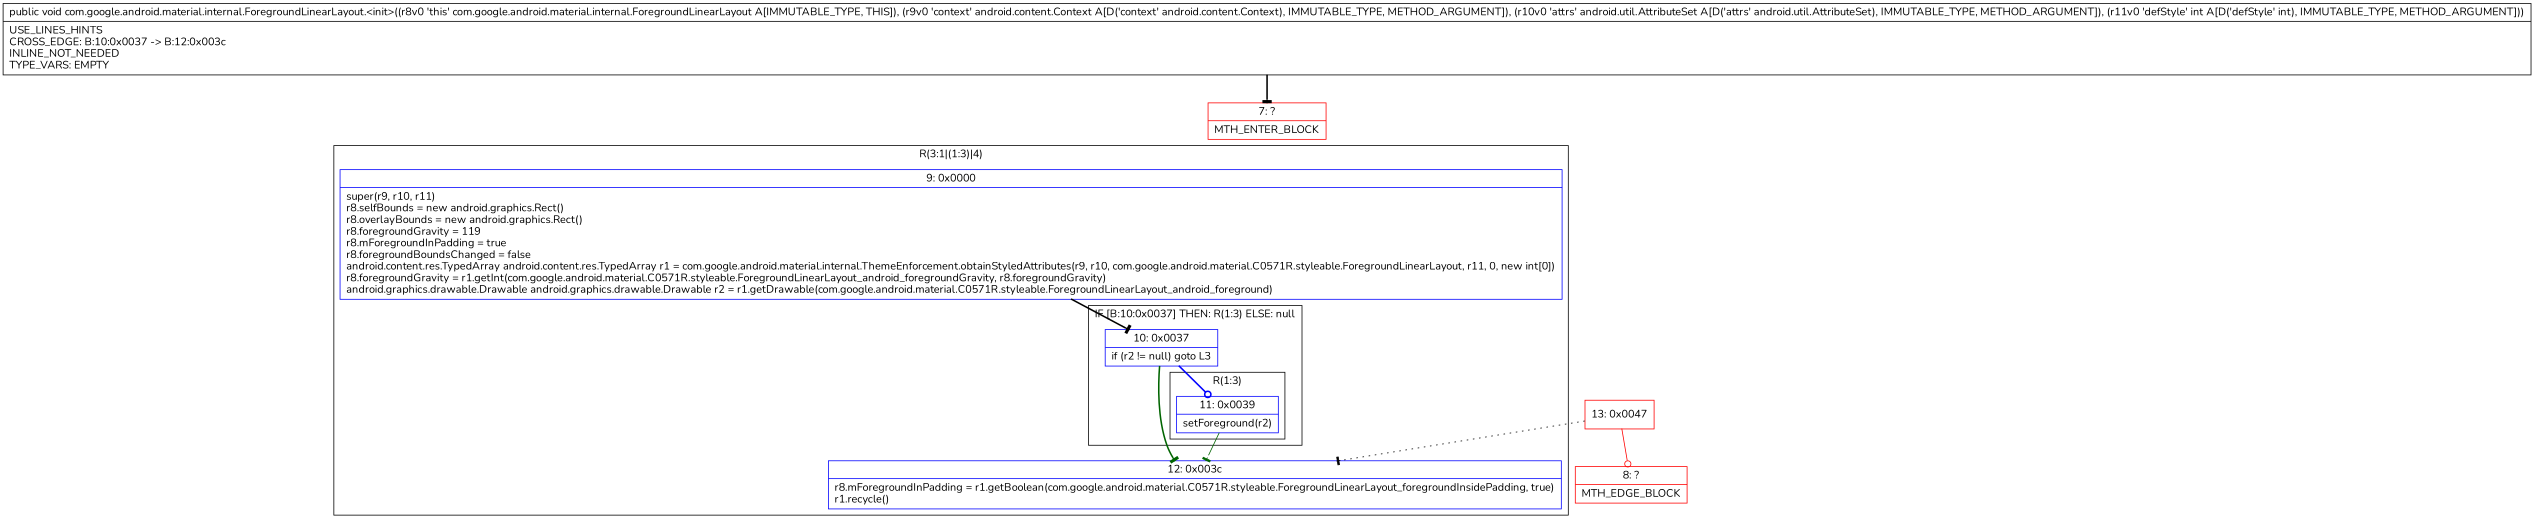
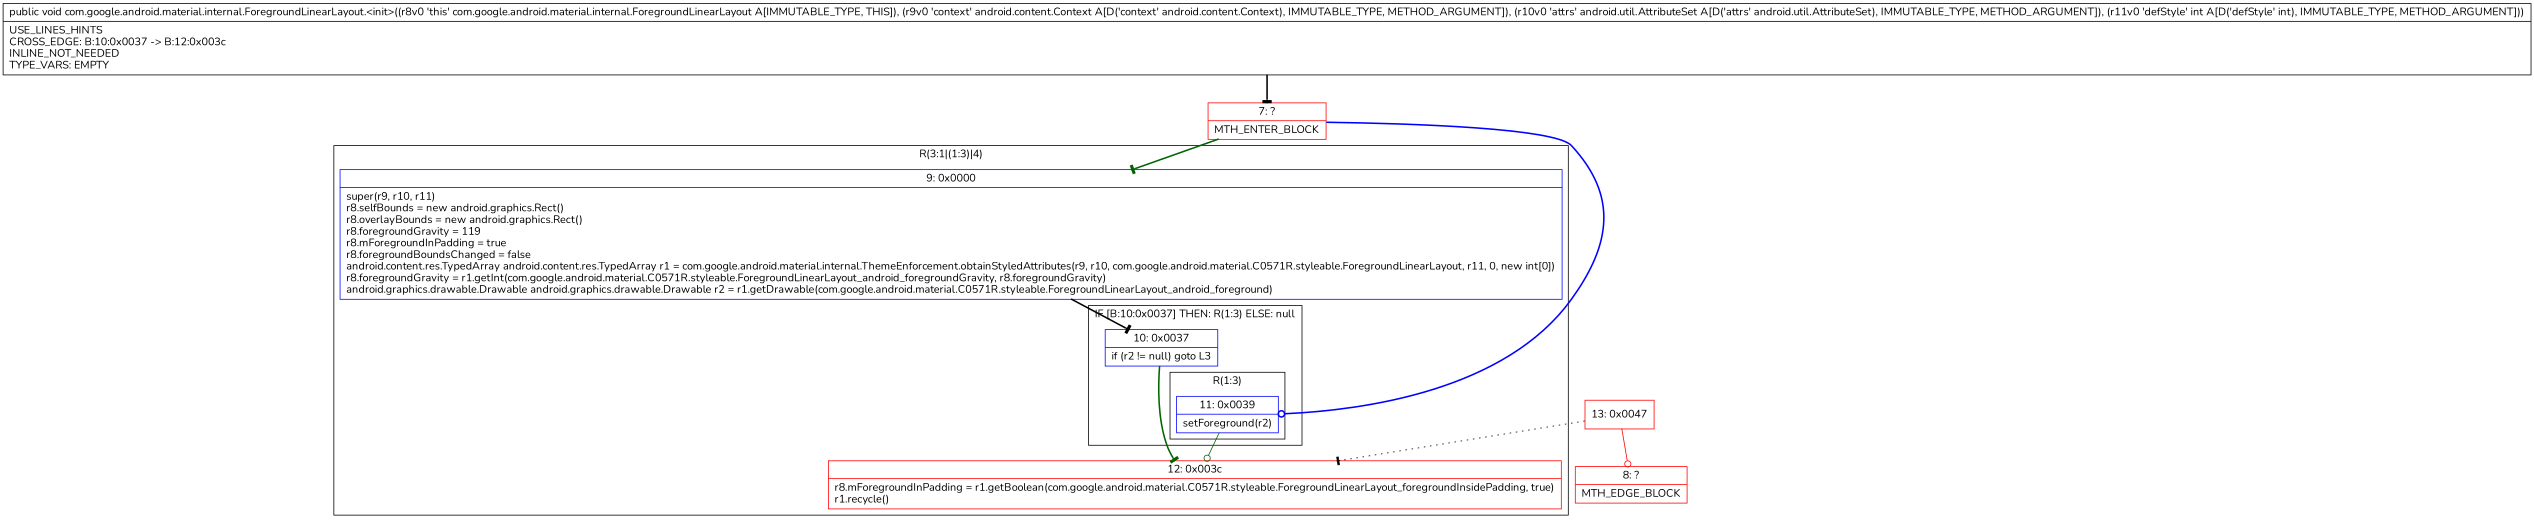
edge "7: ?" -> "9: 0x0000": added
edge "10: 0x0037" -> "11: 0x0039": now "7: ?" -> "11: 0x0039"
edge "11: 0x0039" -> "12: 0x003c": arrowhead tee -> odot
node "12: 0x003c": color blue -> red
